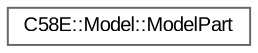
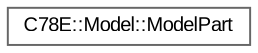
node "C58E::Model::ModelPart": label "C58E::Model::ModelPart" -> "C78E::Model::ModelPart"
